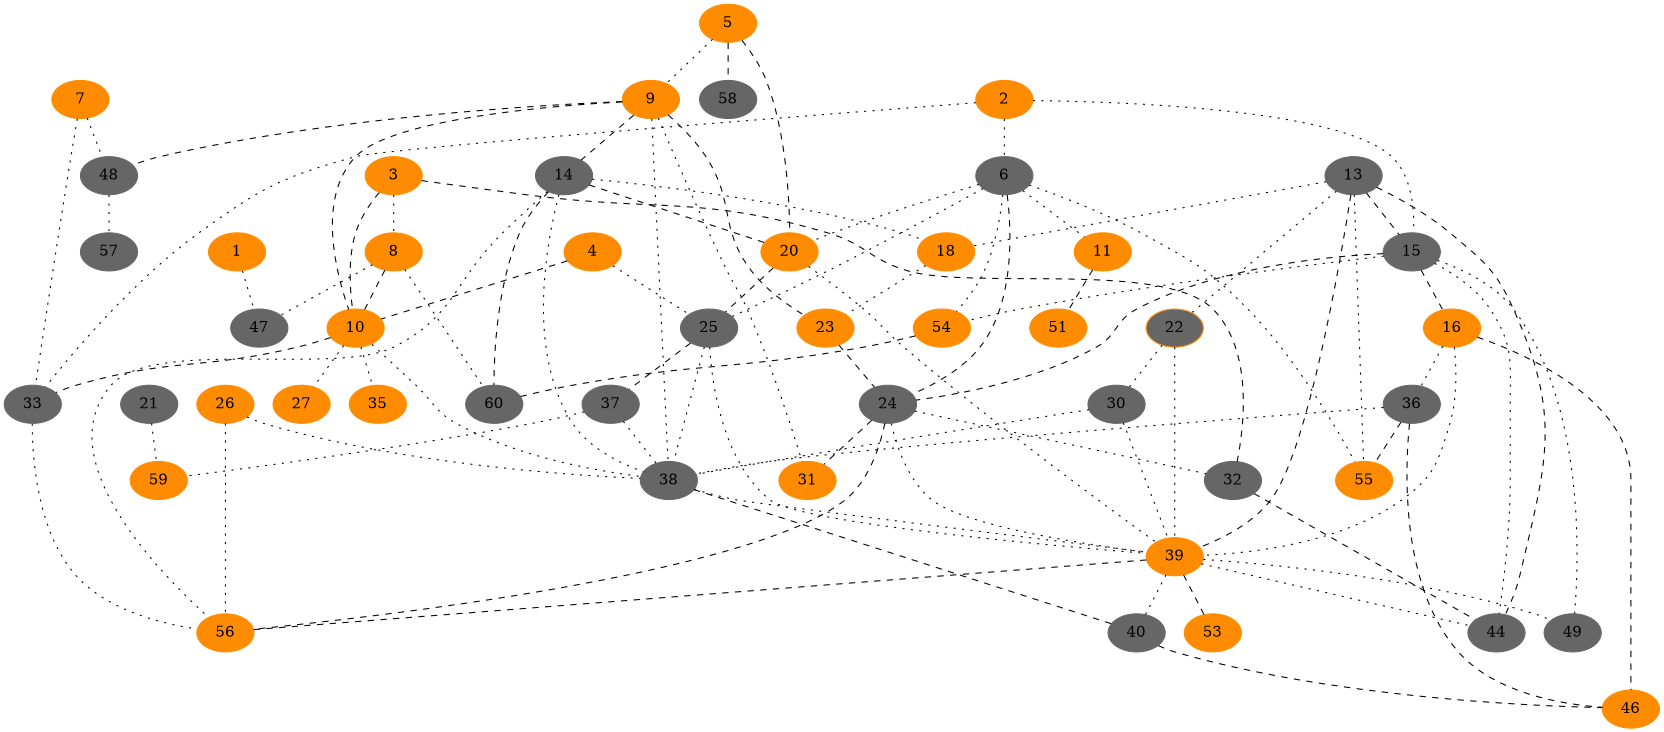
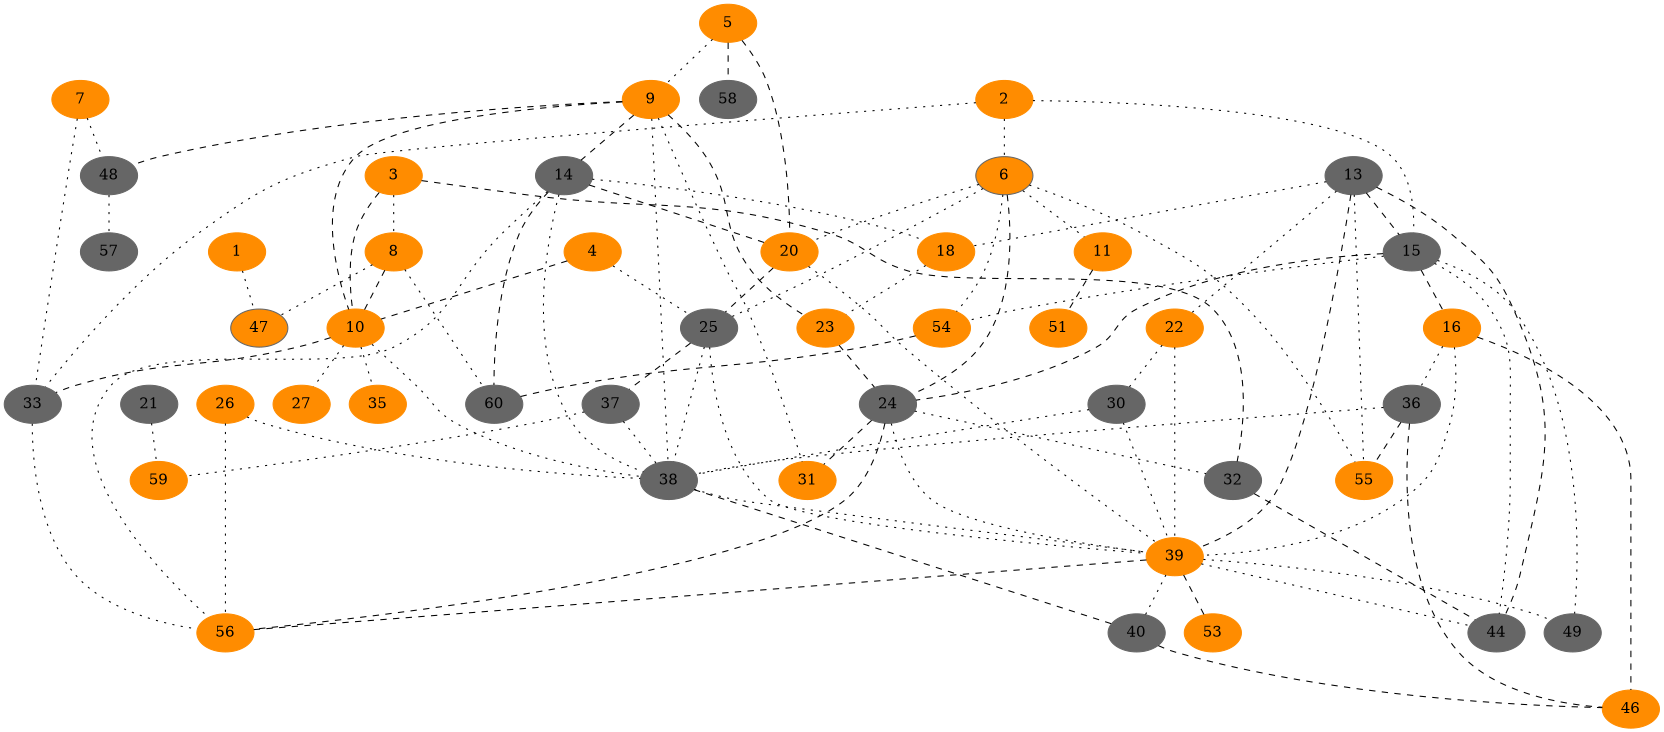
node "6": fillcolor gray40 -> darkorange
node "47": fillcolor gray40 -> darkorange
node "22": fillcolor gray40 -> darkorange
